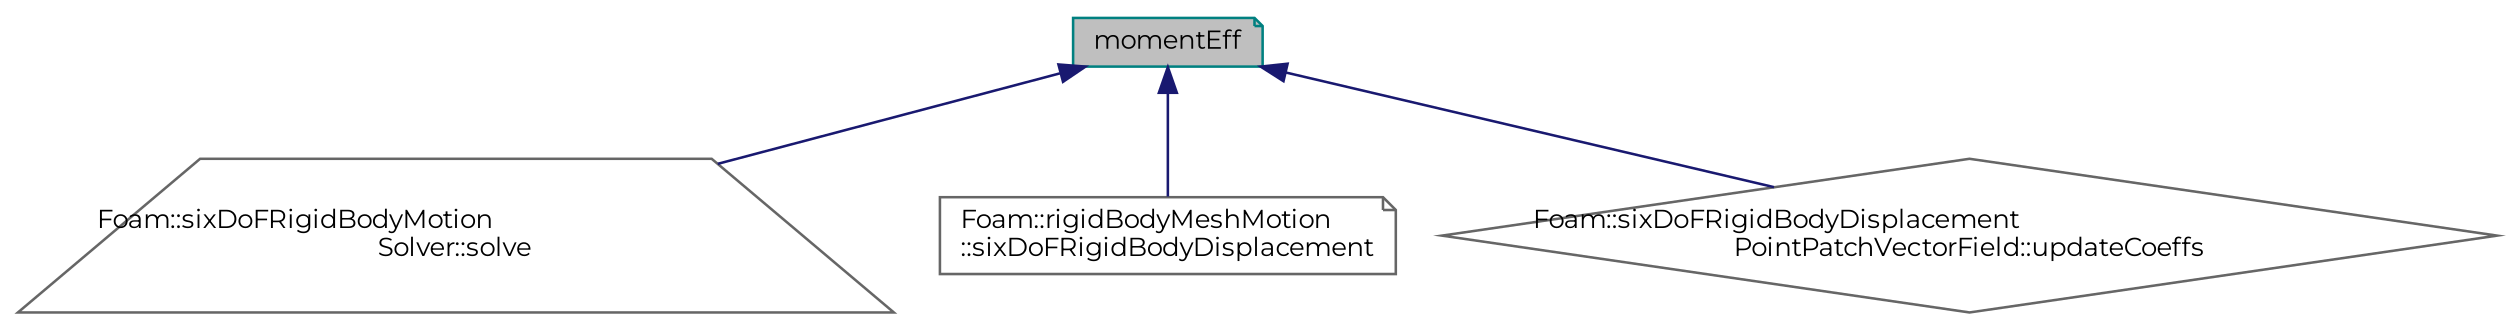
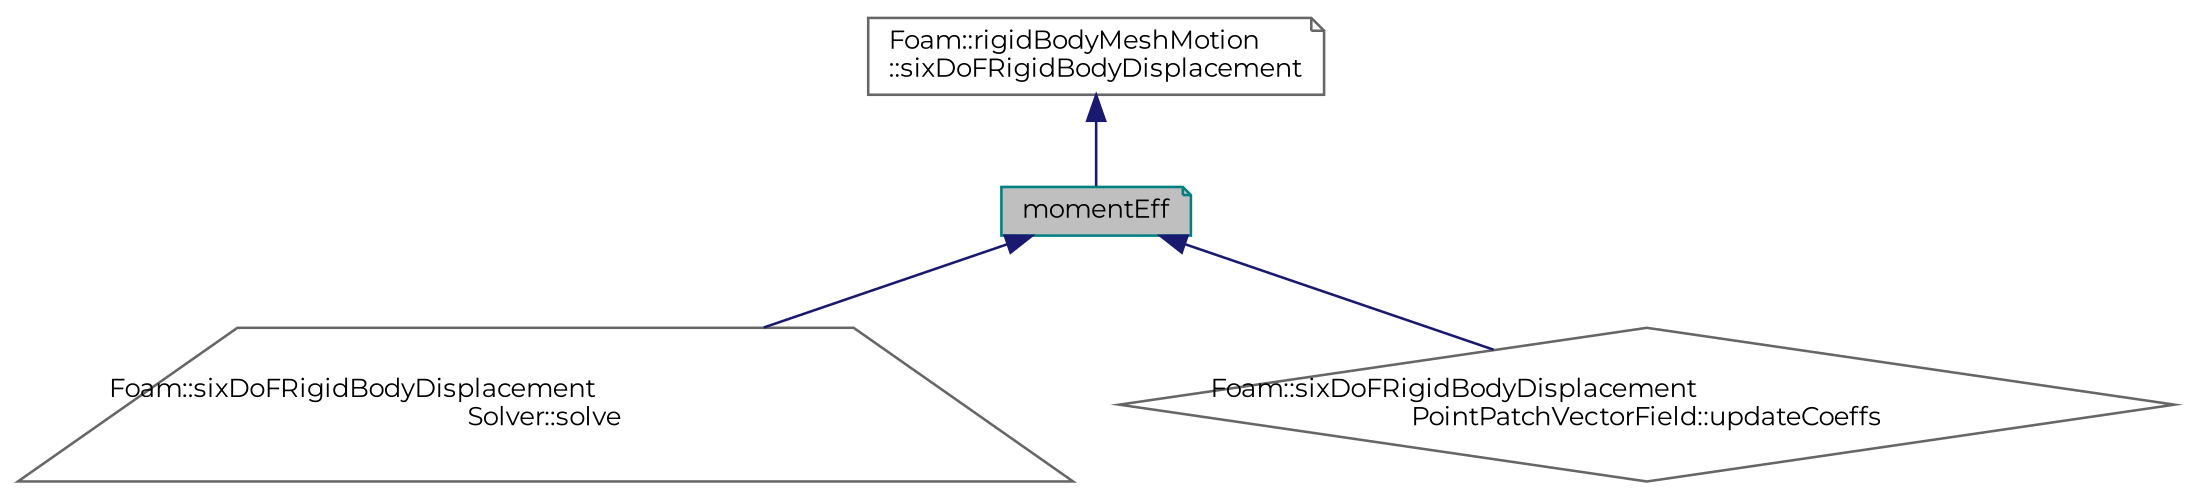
edge "Foam::rigidBodyMeshMotion ::sixDoFRigidBodyDisplacement" -> "momentEff": reversed
node "Foam::sixDoFRigidBodyMotion Solver::solve": label "Foam::sixDoFRigidBodyMotion Solver::solve" -> "Foam::sixDoFRigidBodyDisplacement Solver::solve"
